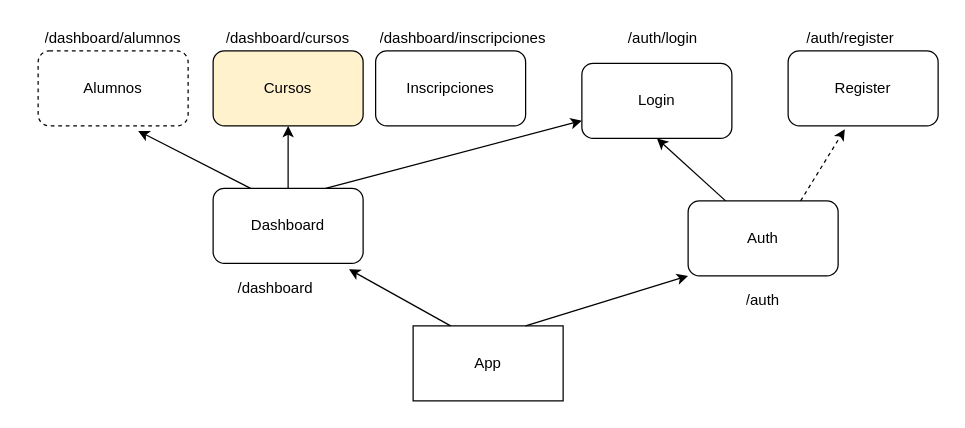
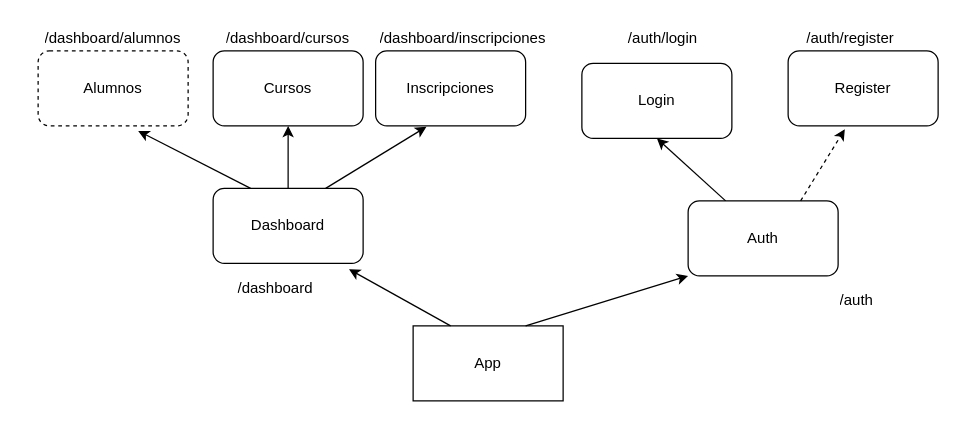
node "Cursos": fillcolor #fff2cc -> #ffffff
edge "Dashboard" -> "Login": now "Dashboard" -> "Inscripciones"
node "/auth": moved (763, 301) -> (857, 301)
